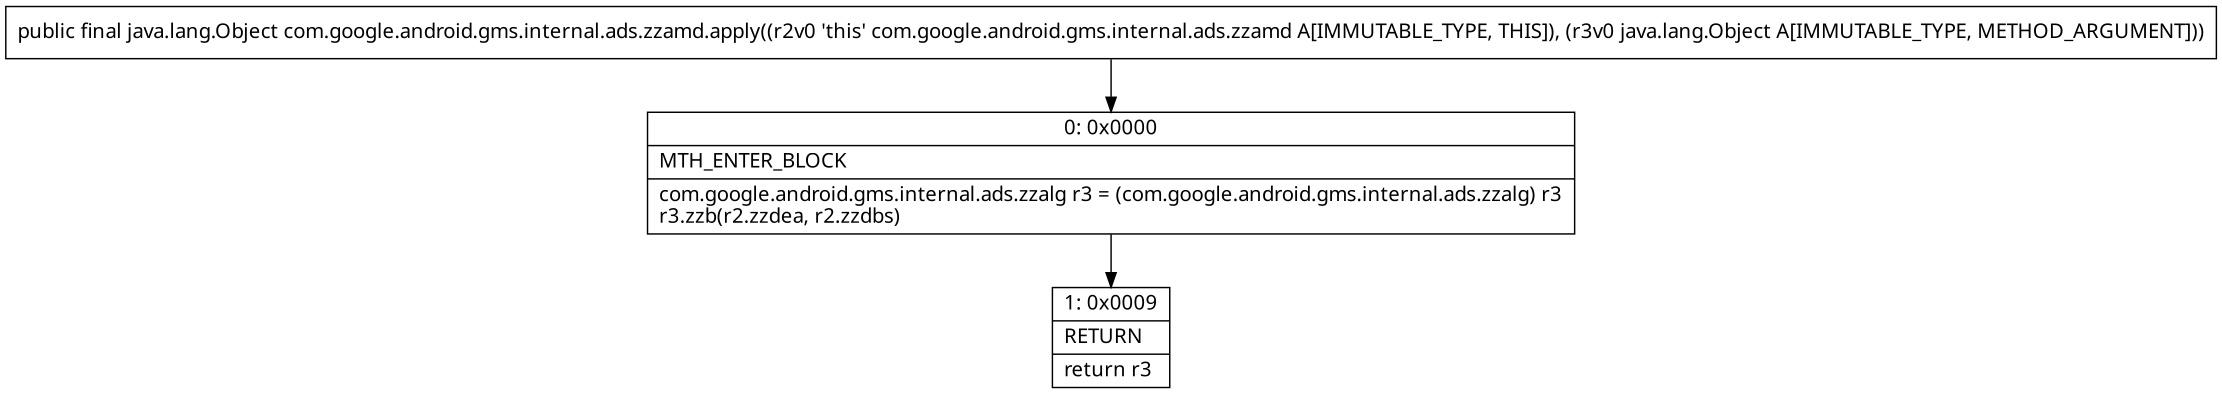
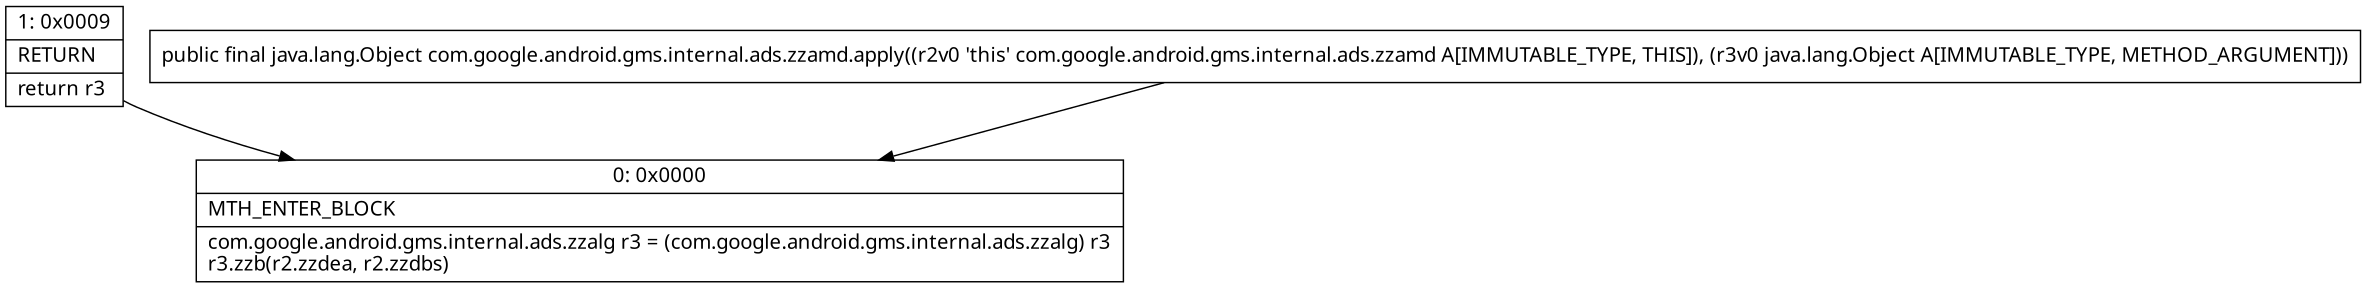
edge "0: 0x0000" -> "1: 0x0009": reversed
